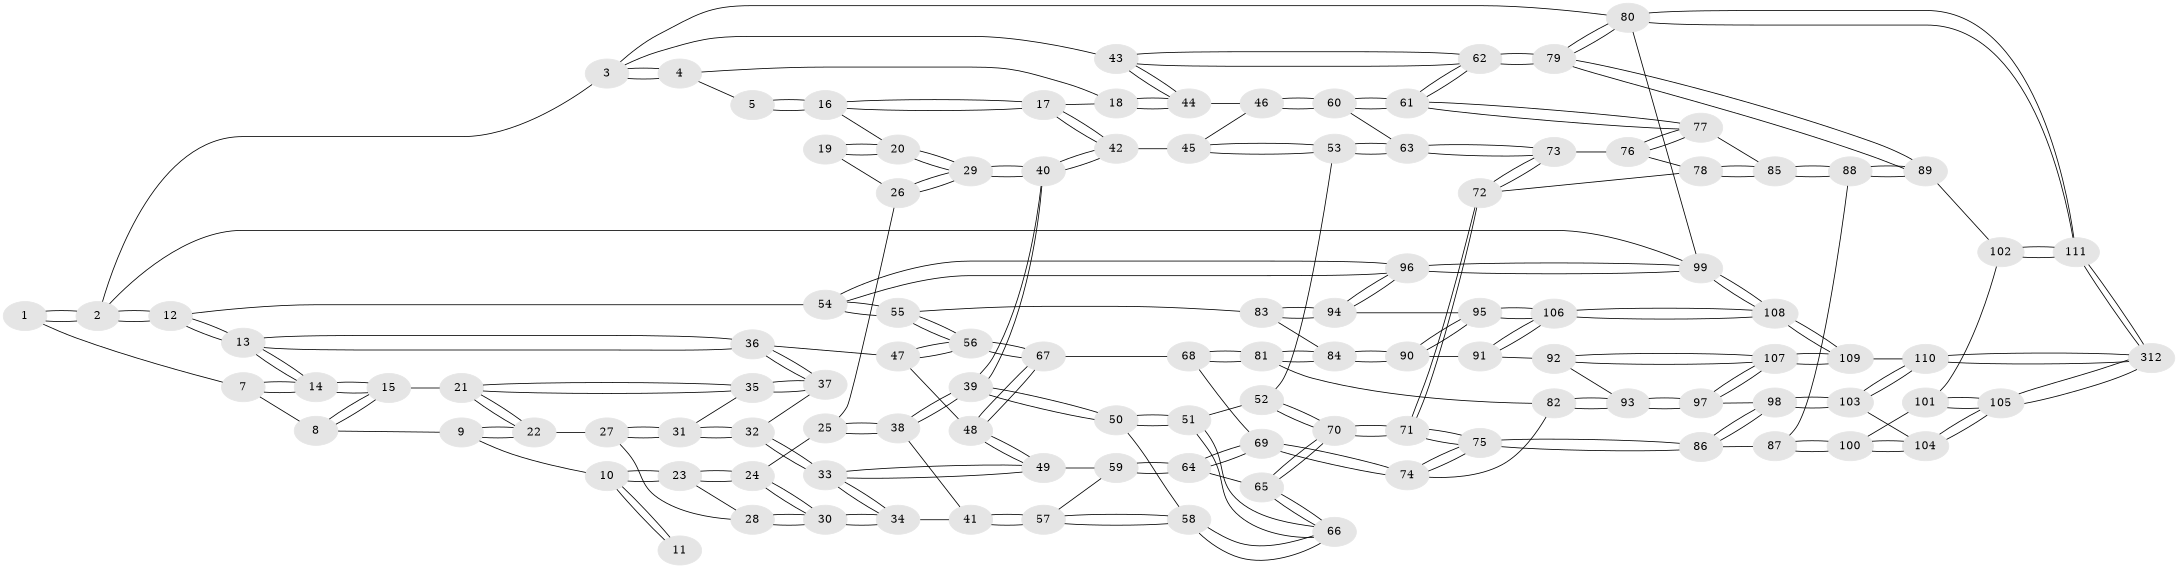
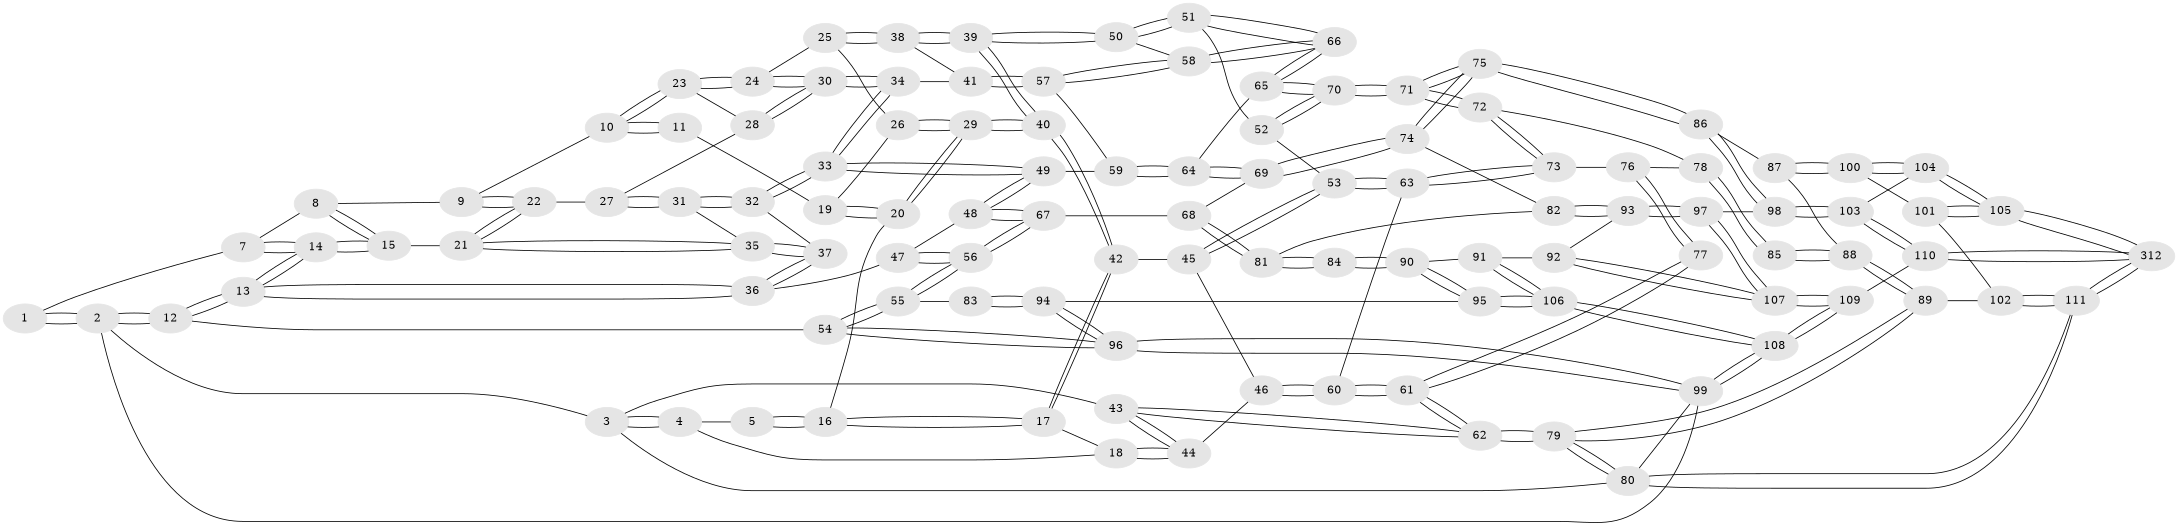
edge "77" -- "85": removed
edge "11" -- "19": added
edge "83" -- "84": removed
